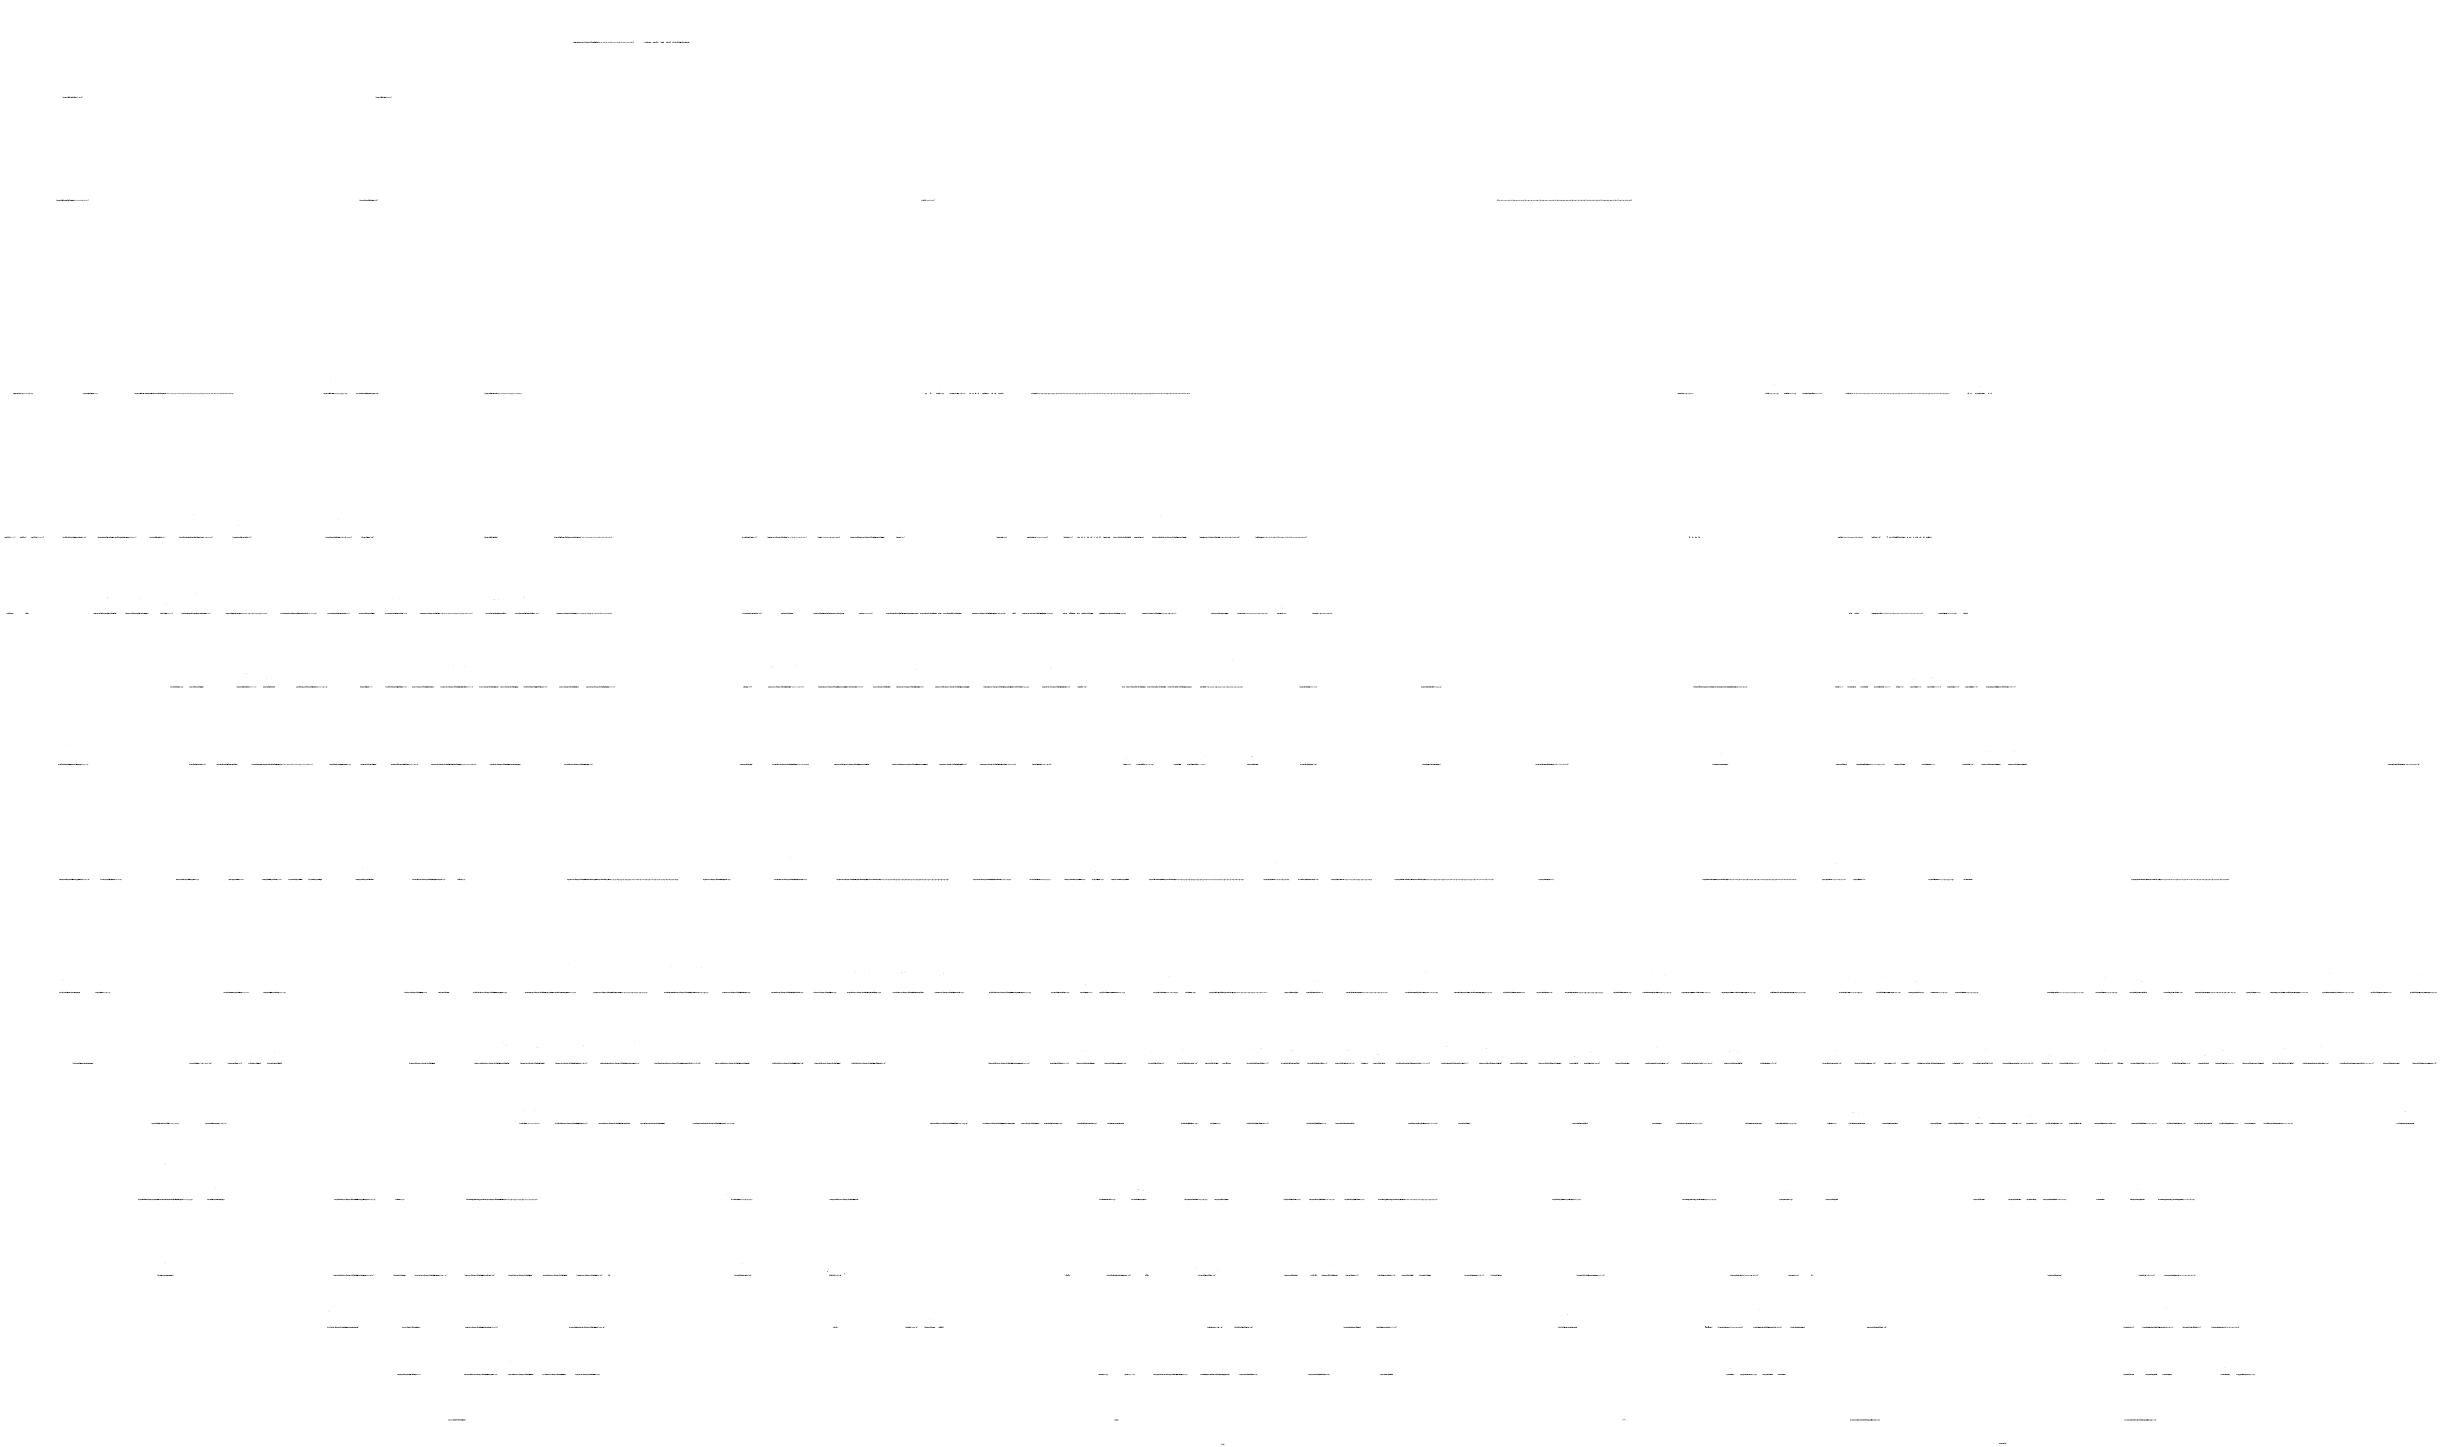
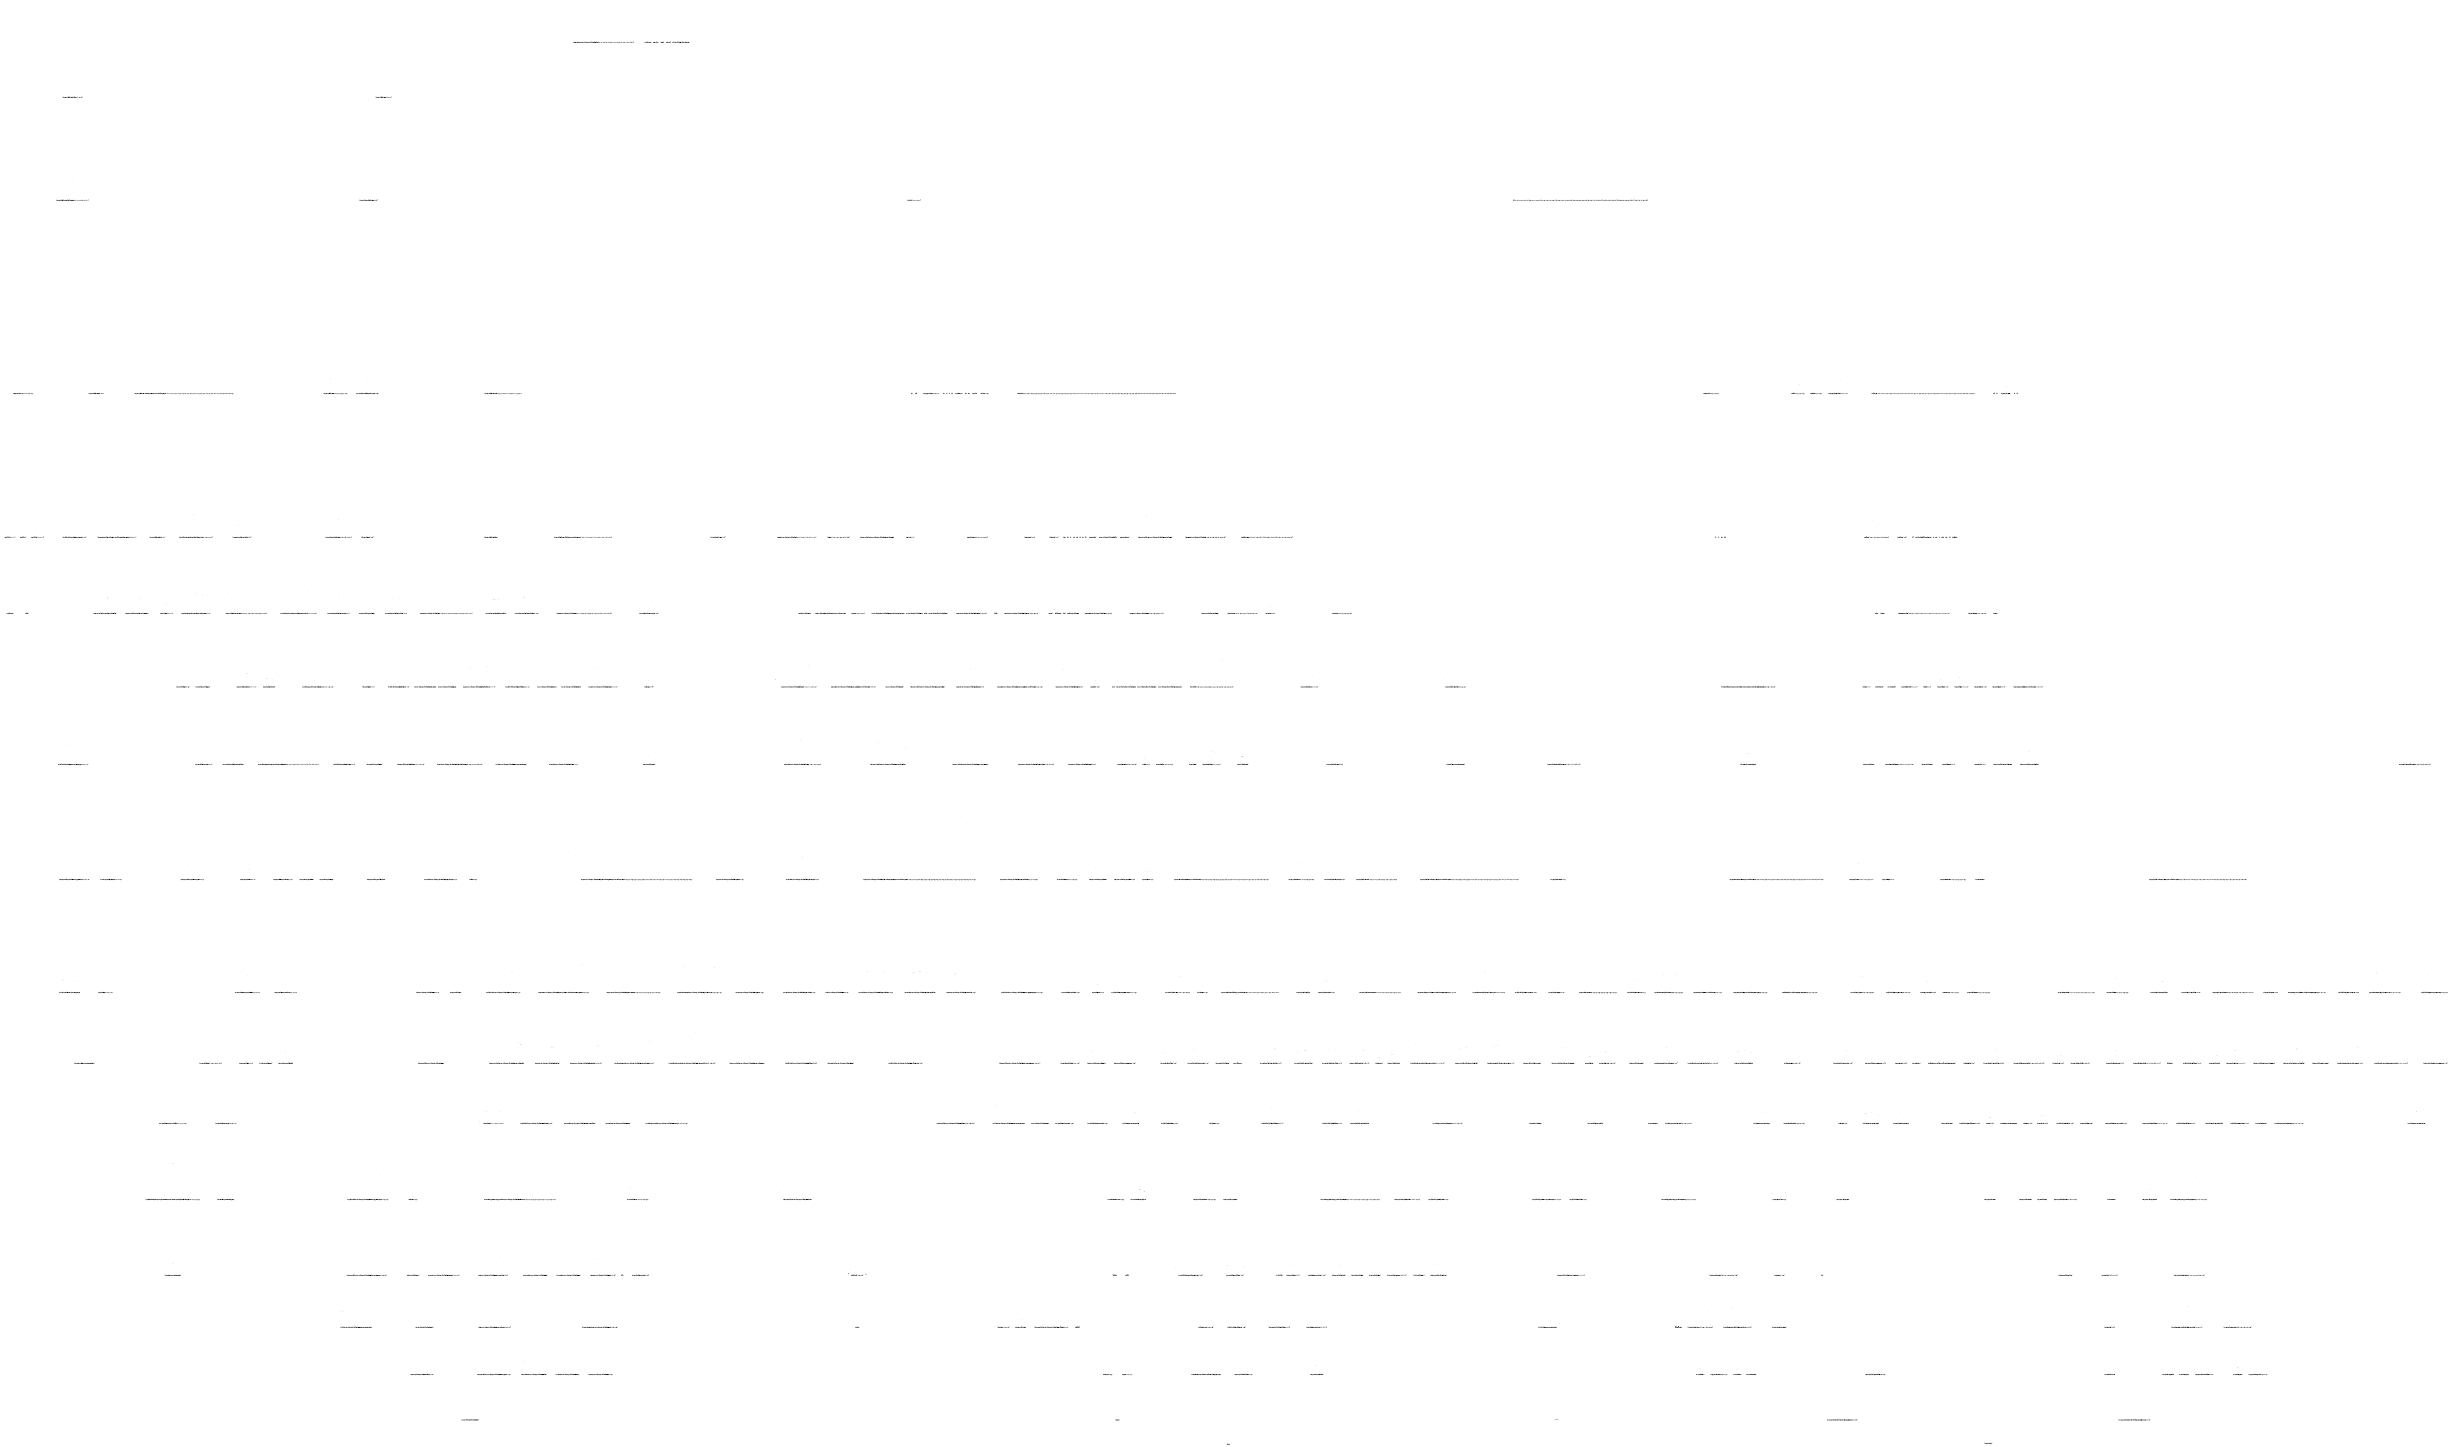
node "{_ZNSt12_Destroy_auxILb1EE9__destroyIPSt4pairIiiEEEvT_S5_}": removed
